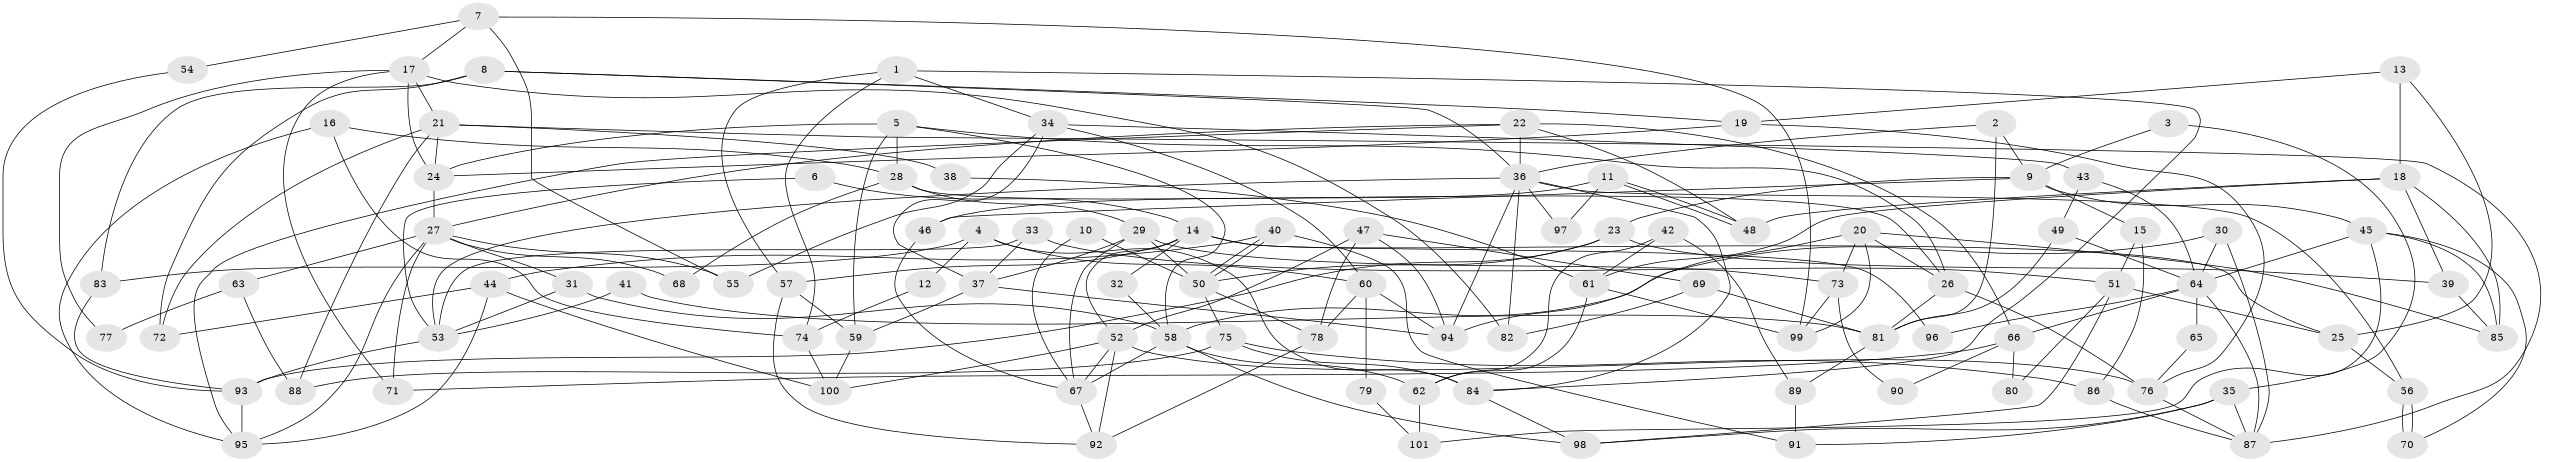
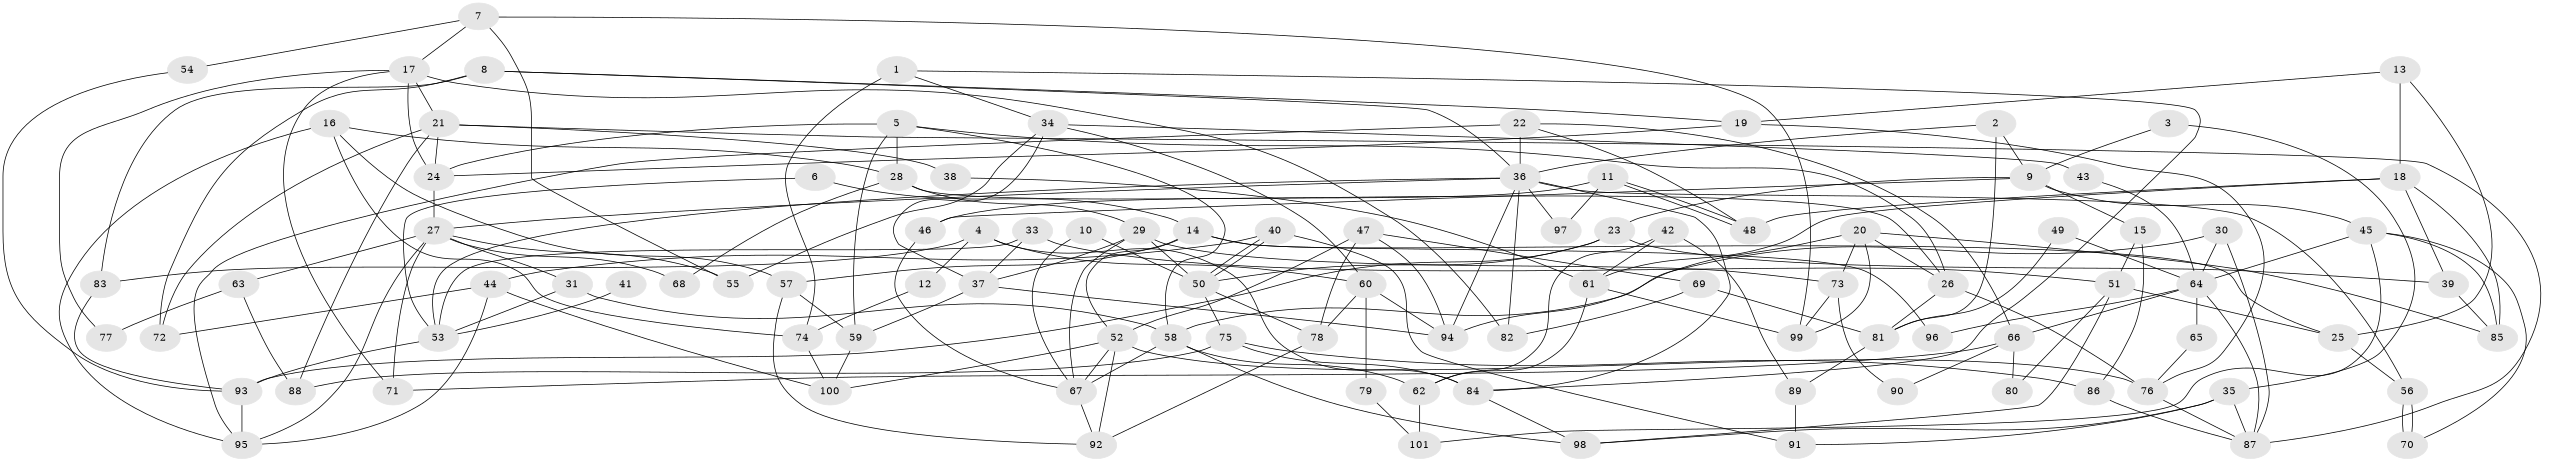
edge "1" -- "57": now "16" -- "57"
edge "22" -- "27": now "36" -- "27"
edge "43" -- "49": removed
node "32": removed
edge "41" -- "81": removed
